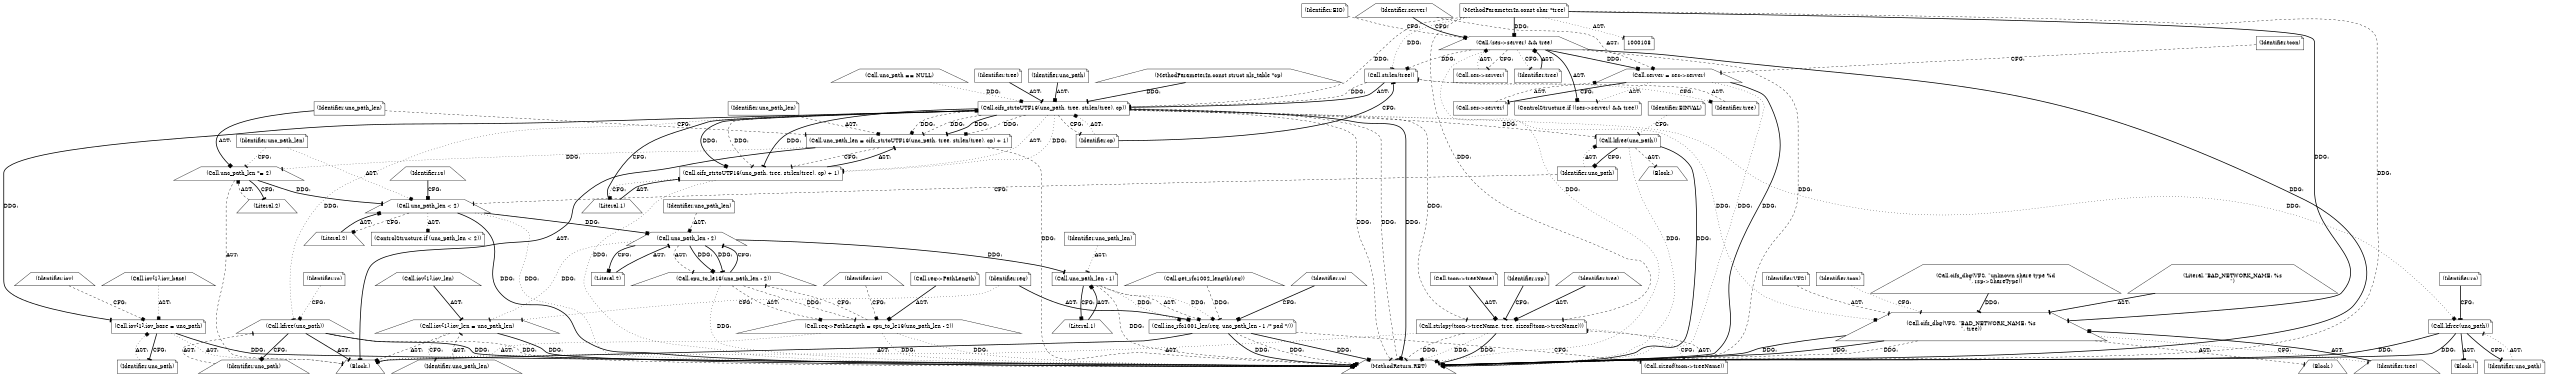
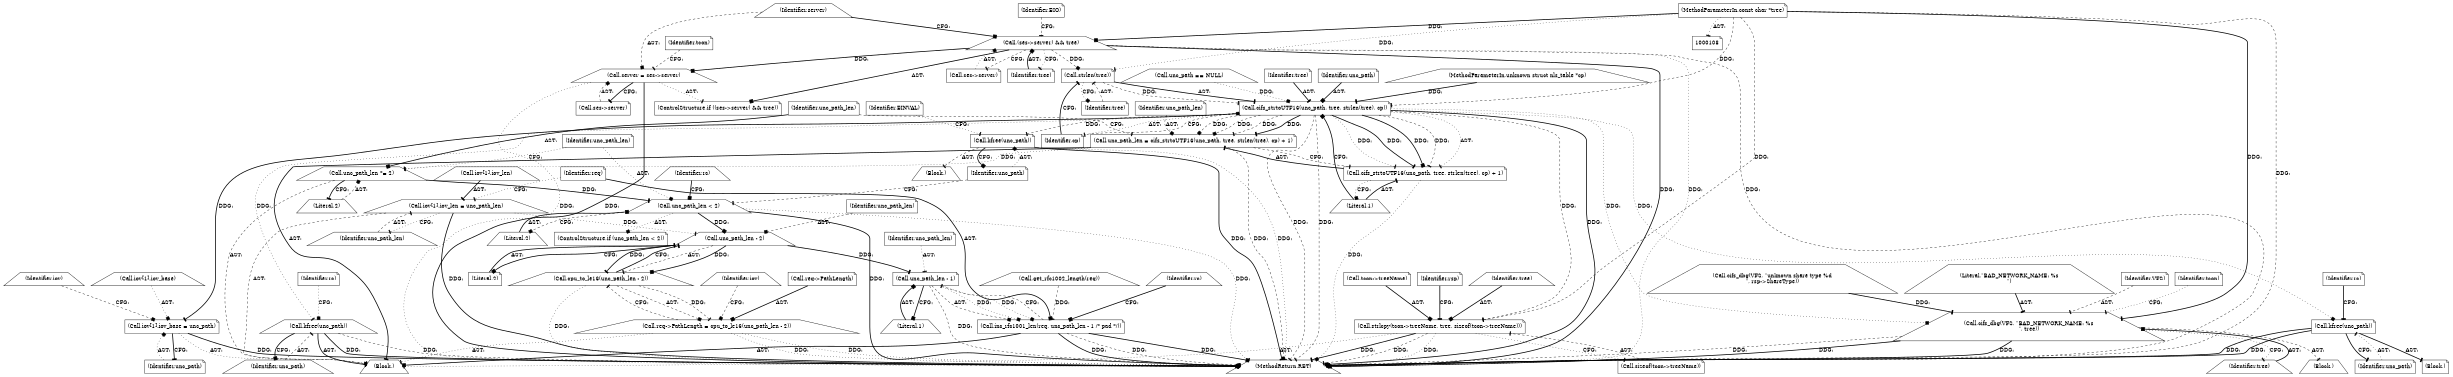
node "(MethodParameterIn,const struct nls_table *cp)": label "(MethodParameterIn,const struct nls_table *cp)" -> "(MethodParameterIn,unknown struct nls_table *cp)"
edge "(Call,unc_path_len - 2)" -> "(Call,iov[1].iov_len = unc_path_len)": reversed
edge "(Call,inc_rfc1001_len(req, unc_path_len - 1 /* pad */))" -> "(Call,sizeof(tcon->treeName))": now "(Call,inc_rfc1001_len(req, unc_path_len - 1 /* pad */))" -> "(Call,unc_path_len - 1)"
